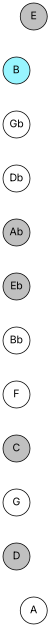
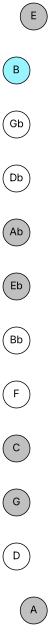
node "G": fillcolor white -> gray
node "D": fillcolor gray -> white
node "A": fillcolor white -> gray
